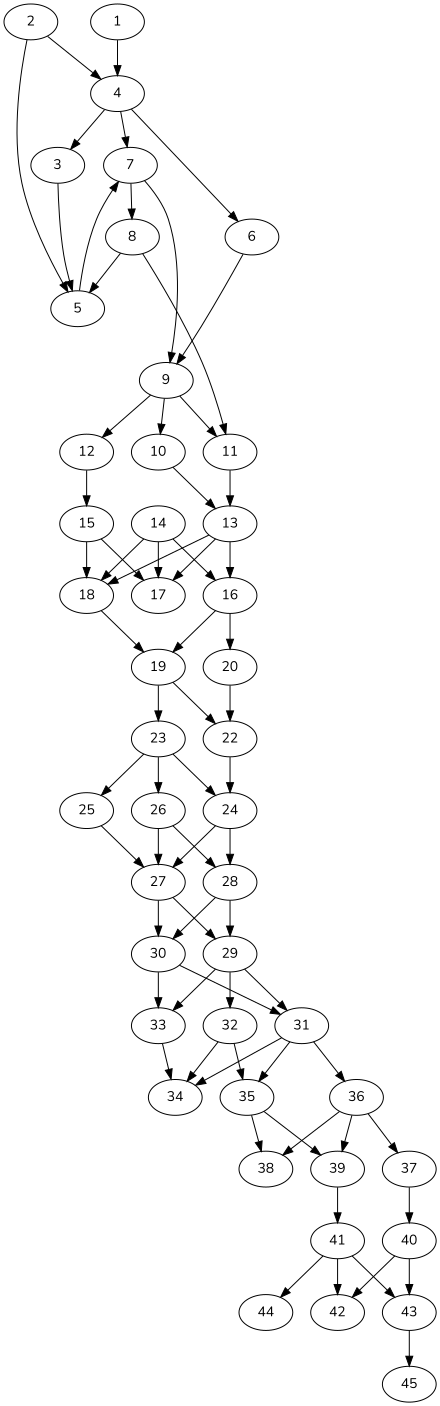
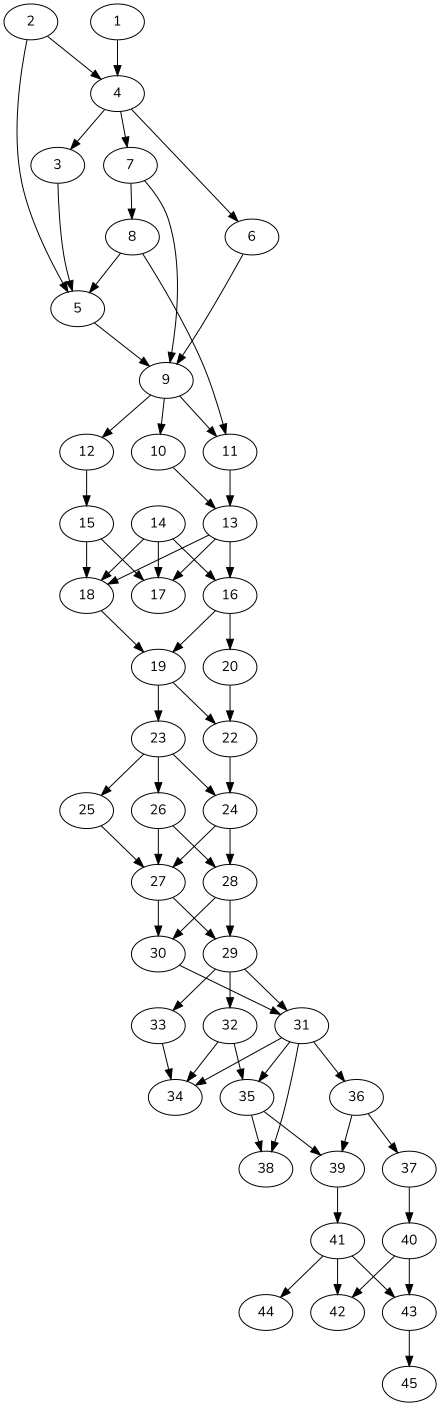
edge "5" -> "7": now "5" -> "9"
edge "30" -> "33": removed
edge "36" -> "38": now "31" -> "38"
